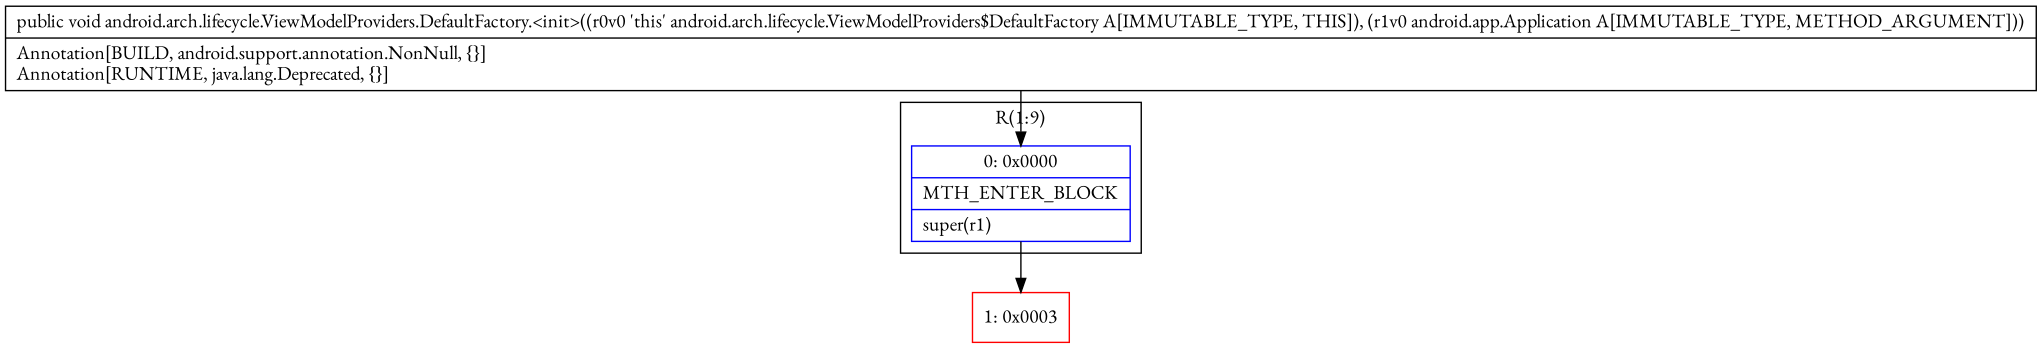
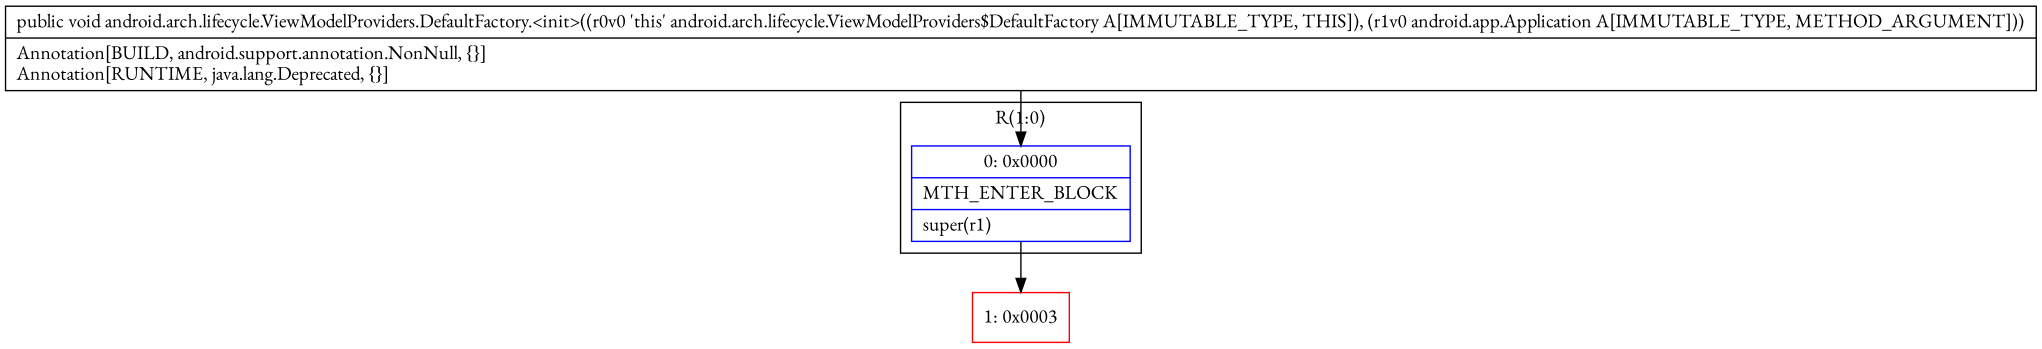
cluster "R(1:9)": label "R(1:9)" -> "R(1:0)"
